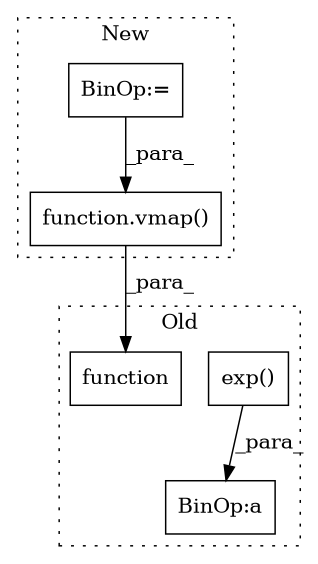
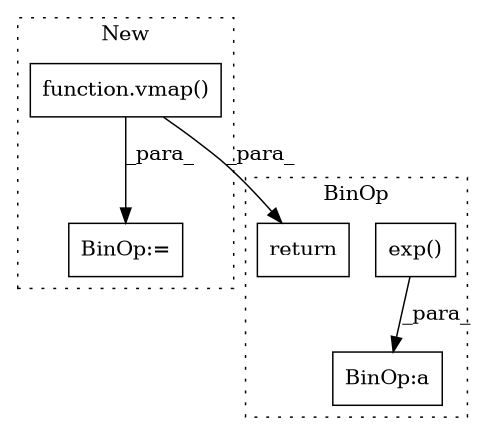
edge "BinOp:=" -> "function.vmap()": reversed
cluster "Old": label "Old" -> "BinOp"
node "function": label "function" -> "return"
